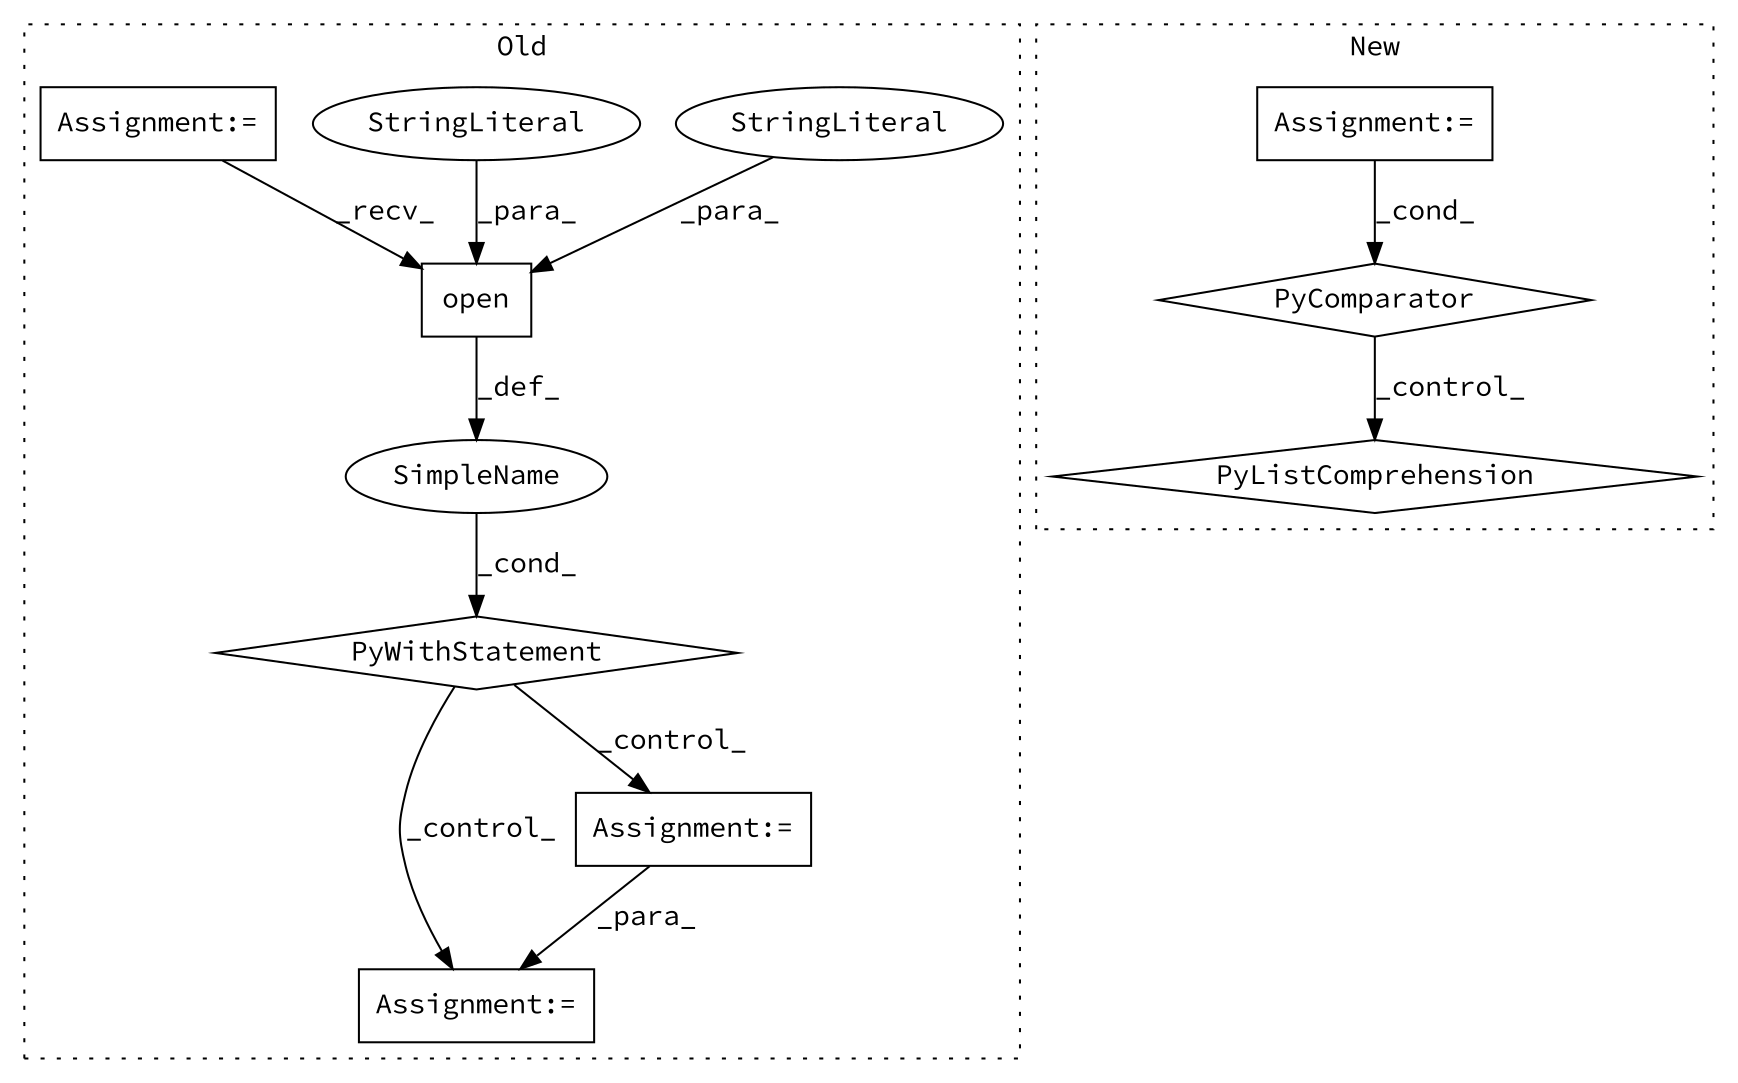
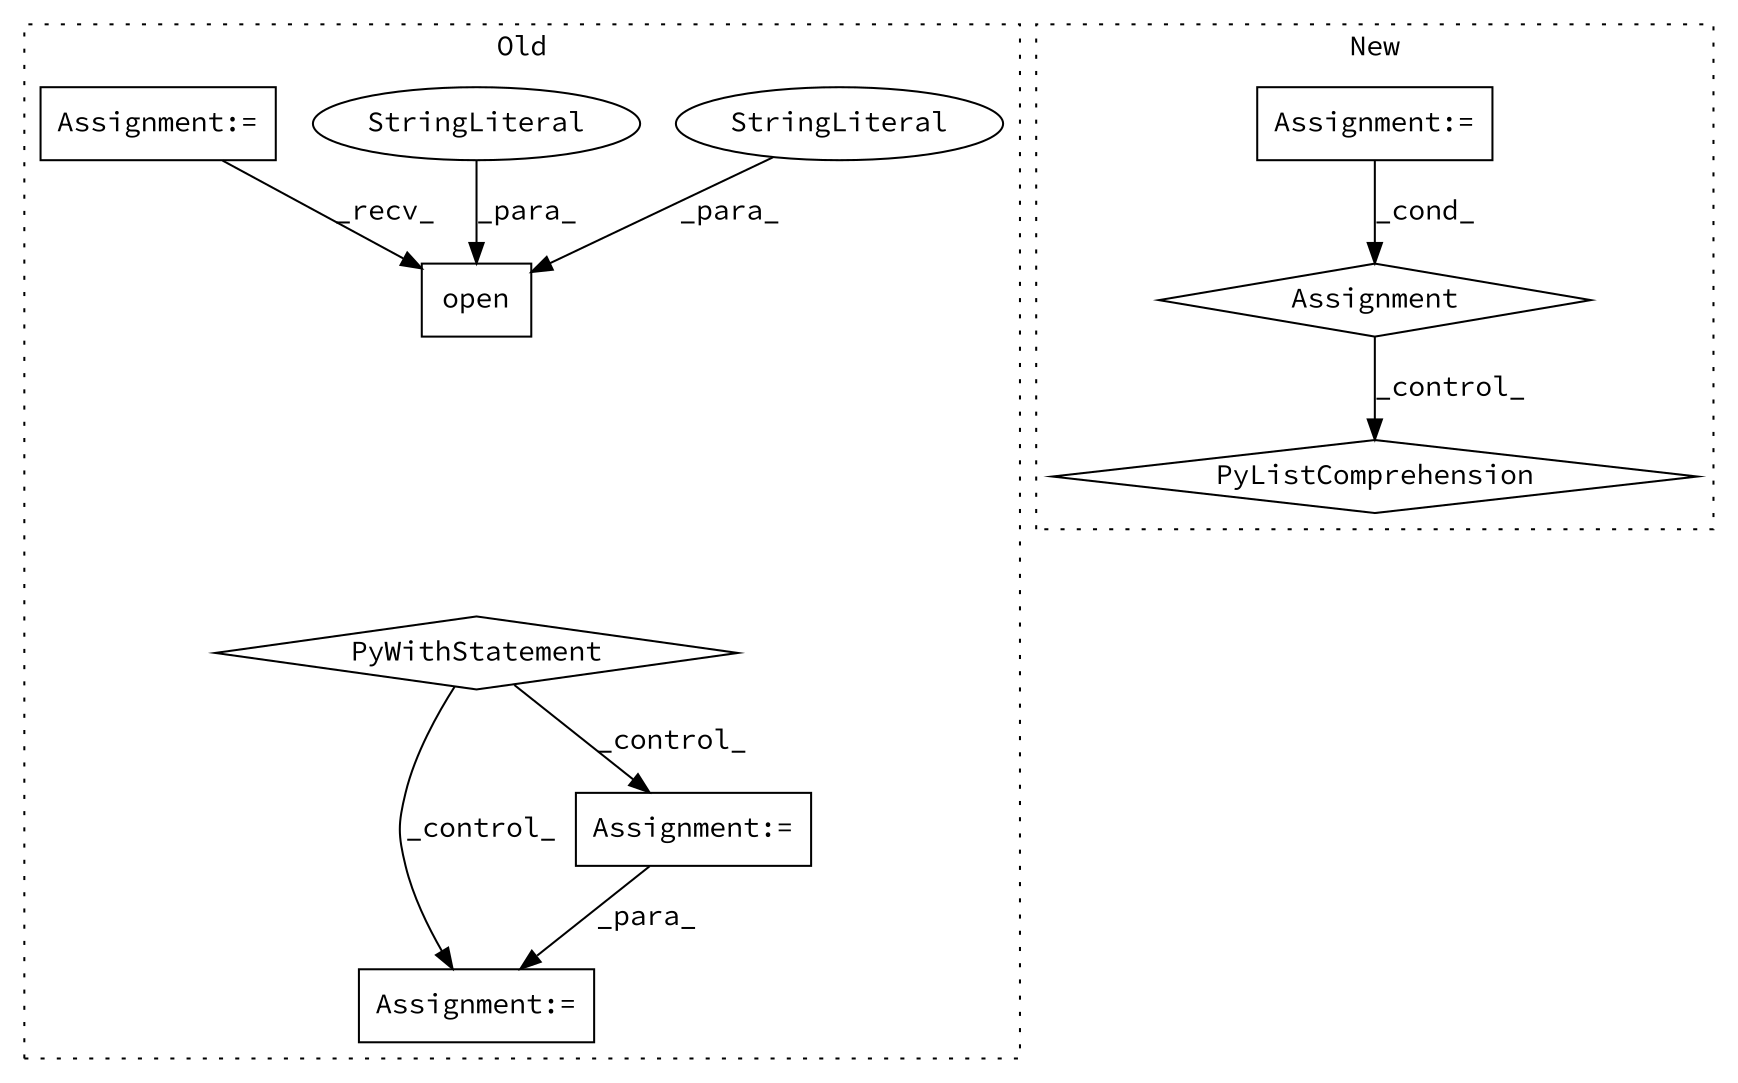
node "PyComparator": label "PyComparator" -> "Assignment"
node "SimpleName": removed
